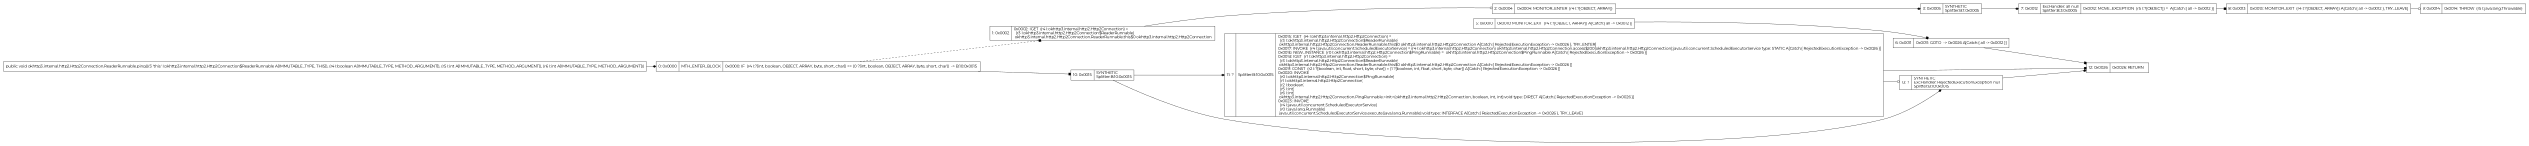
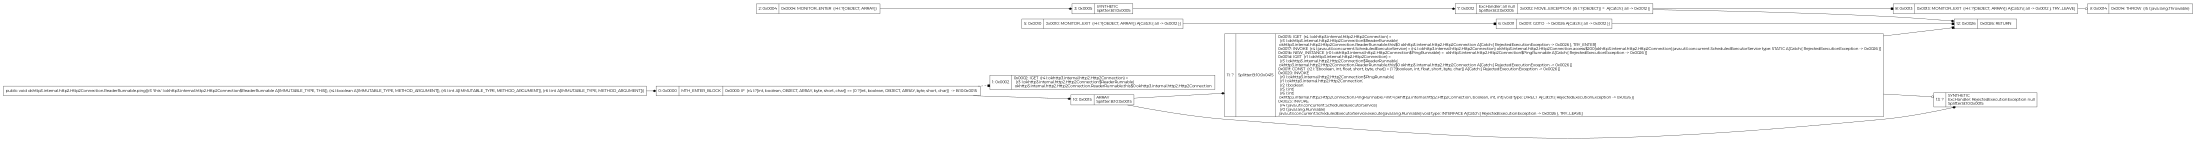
edge "1: 0x0002" -> "2: 0x0004": removed
edge "0: 0x0000" -> "10: 0x0015": arrowhead box -> diamond
node "10: 0x0015": text "SYNTHETIC" -> "ARRAY"
edge "13: ?" -> "12: 0x0026": now "7: 0x0012" -> "12: 0x0026"
node "11: ?": text "Splitter:B:10:0x0015" -> "Splitter:B:10:0x0415"
